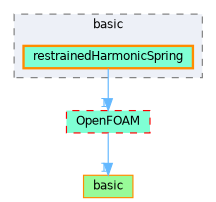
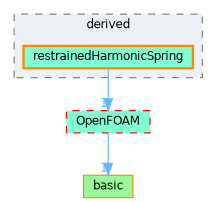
cluster "basic": label "basic" -> "derived"
